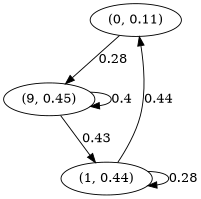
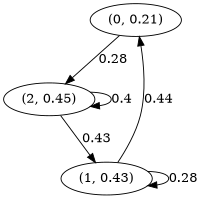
node "(0, 0.11)": label "(0, 0.11)" -> "(0, 0.21)"
node "(9, 0.45)": label "(9, 0.45)" -> "(2, 0.45)"
node "(1, 0.44)": label "(1, 0.44)" -> "(1, 0.43)"
